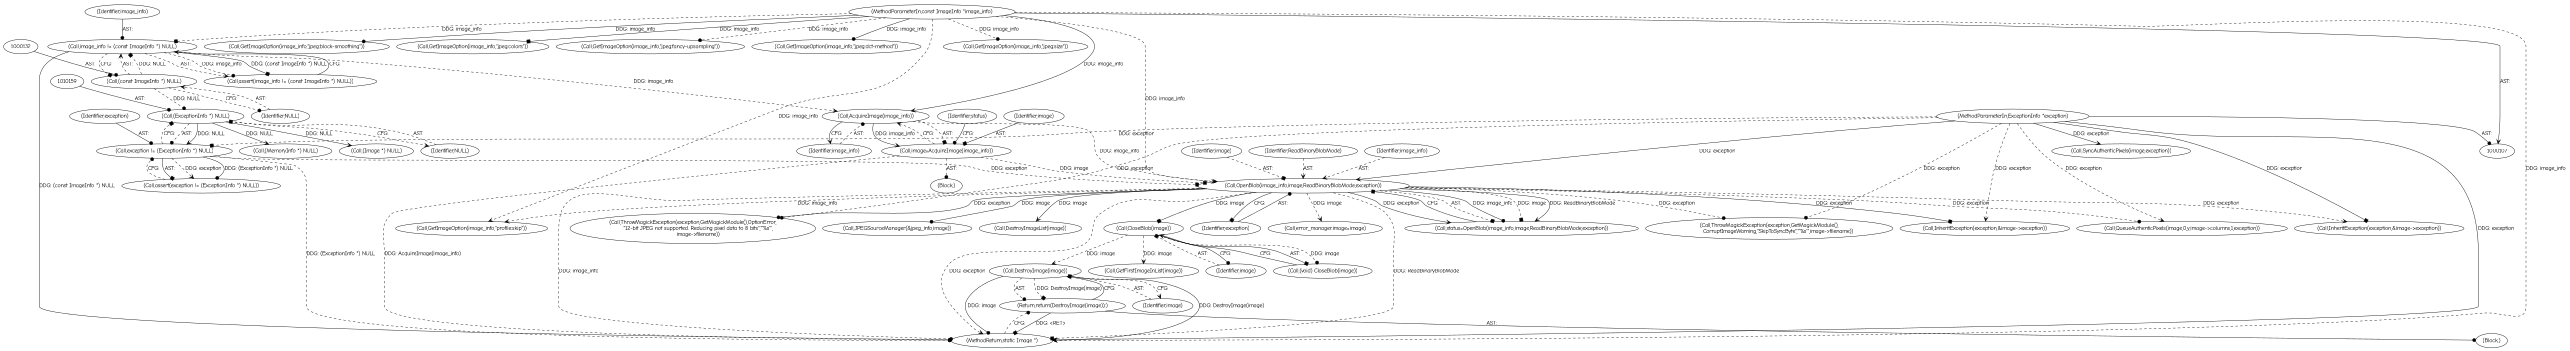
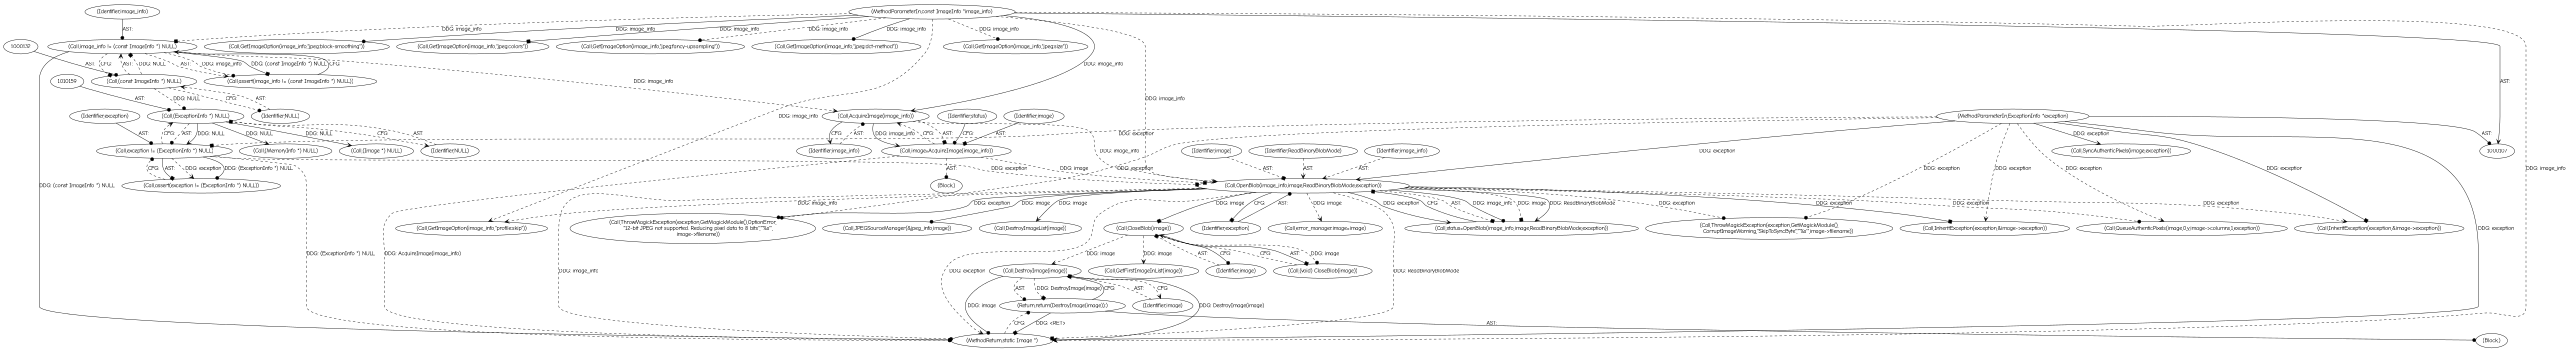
edge "(Call,exception != (ExceptionInfo *) NULL)" -> "(Call,(ExceptionInfo *) NULL)": arrowhead box -> vee
edge "(Call,(void) CloseBlob(image))" -> "(Call,CloseBlob(image))": style solid -> dashed
